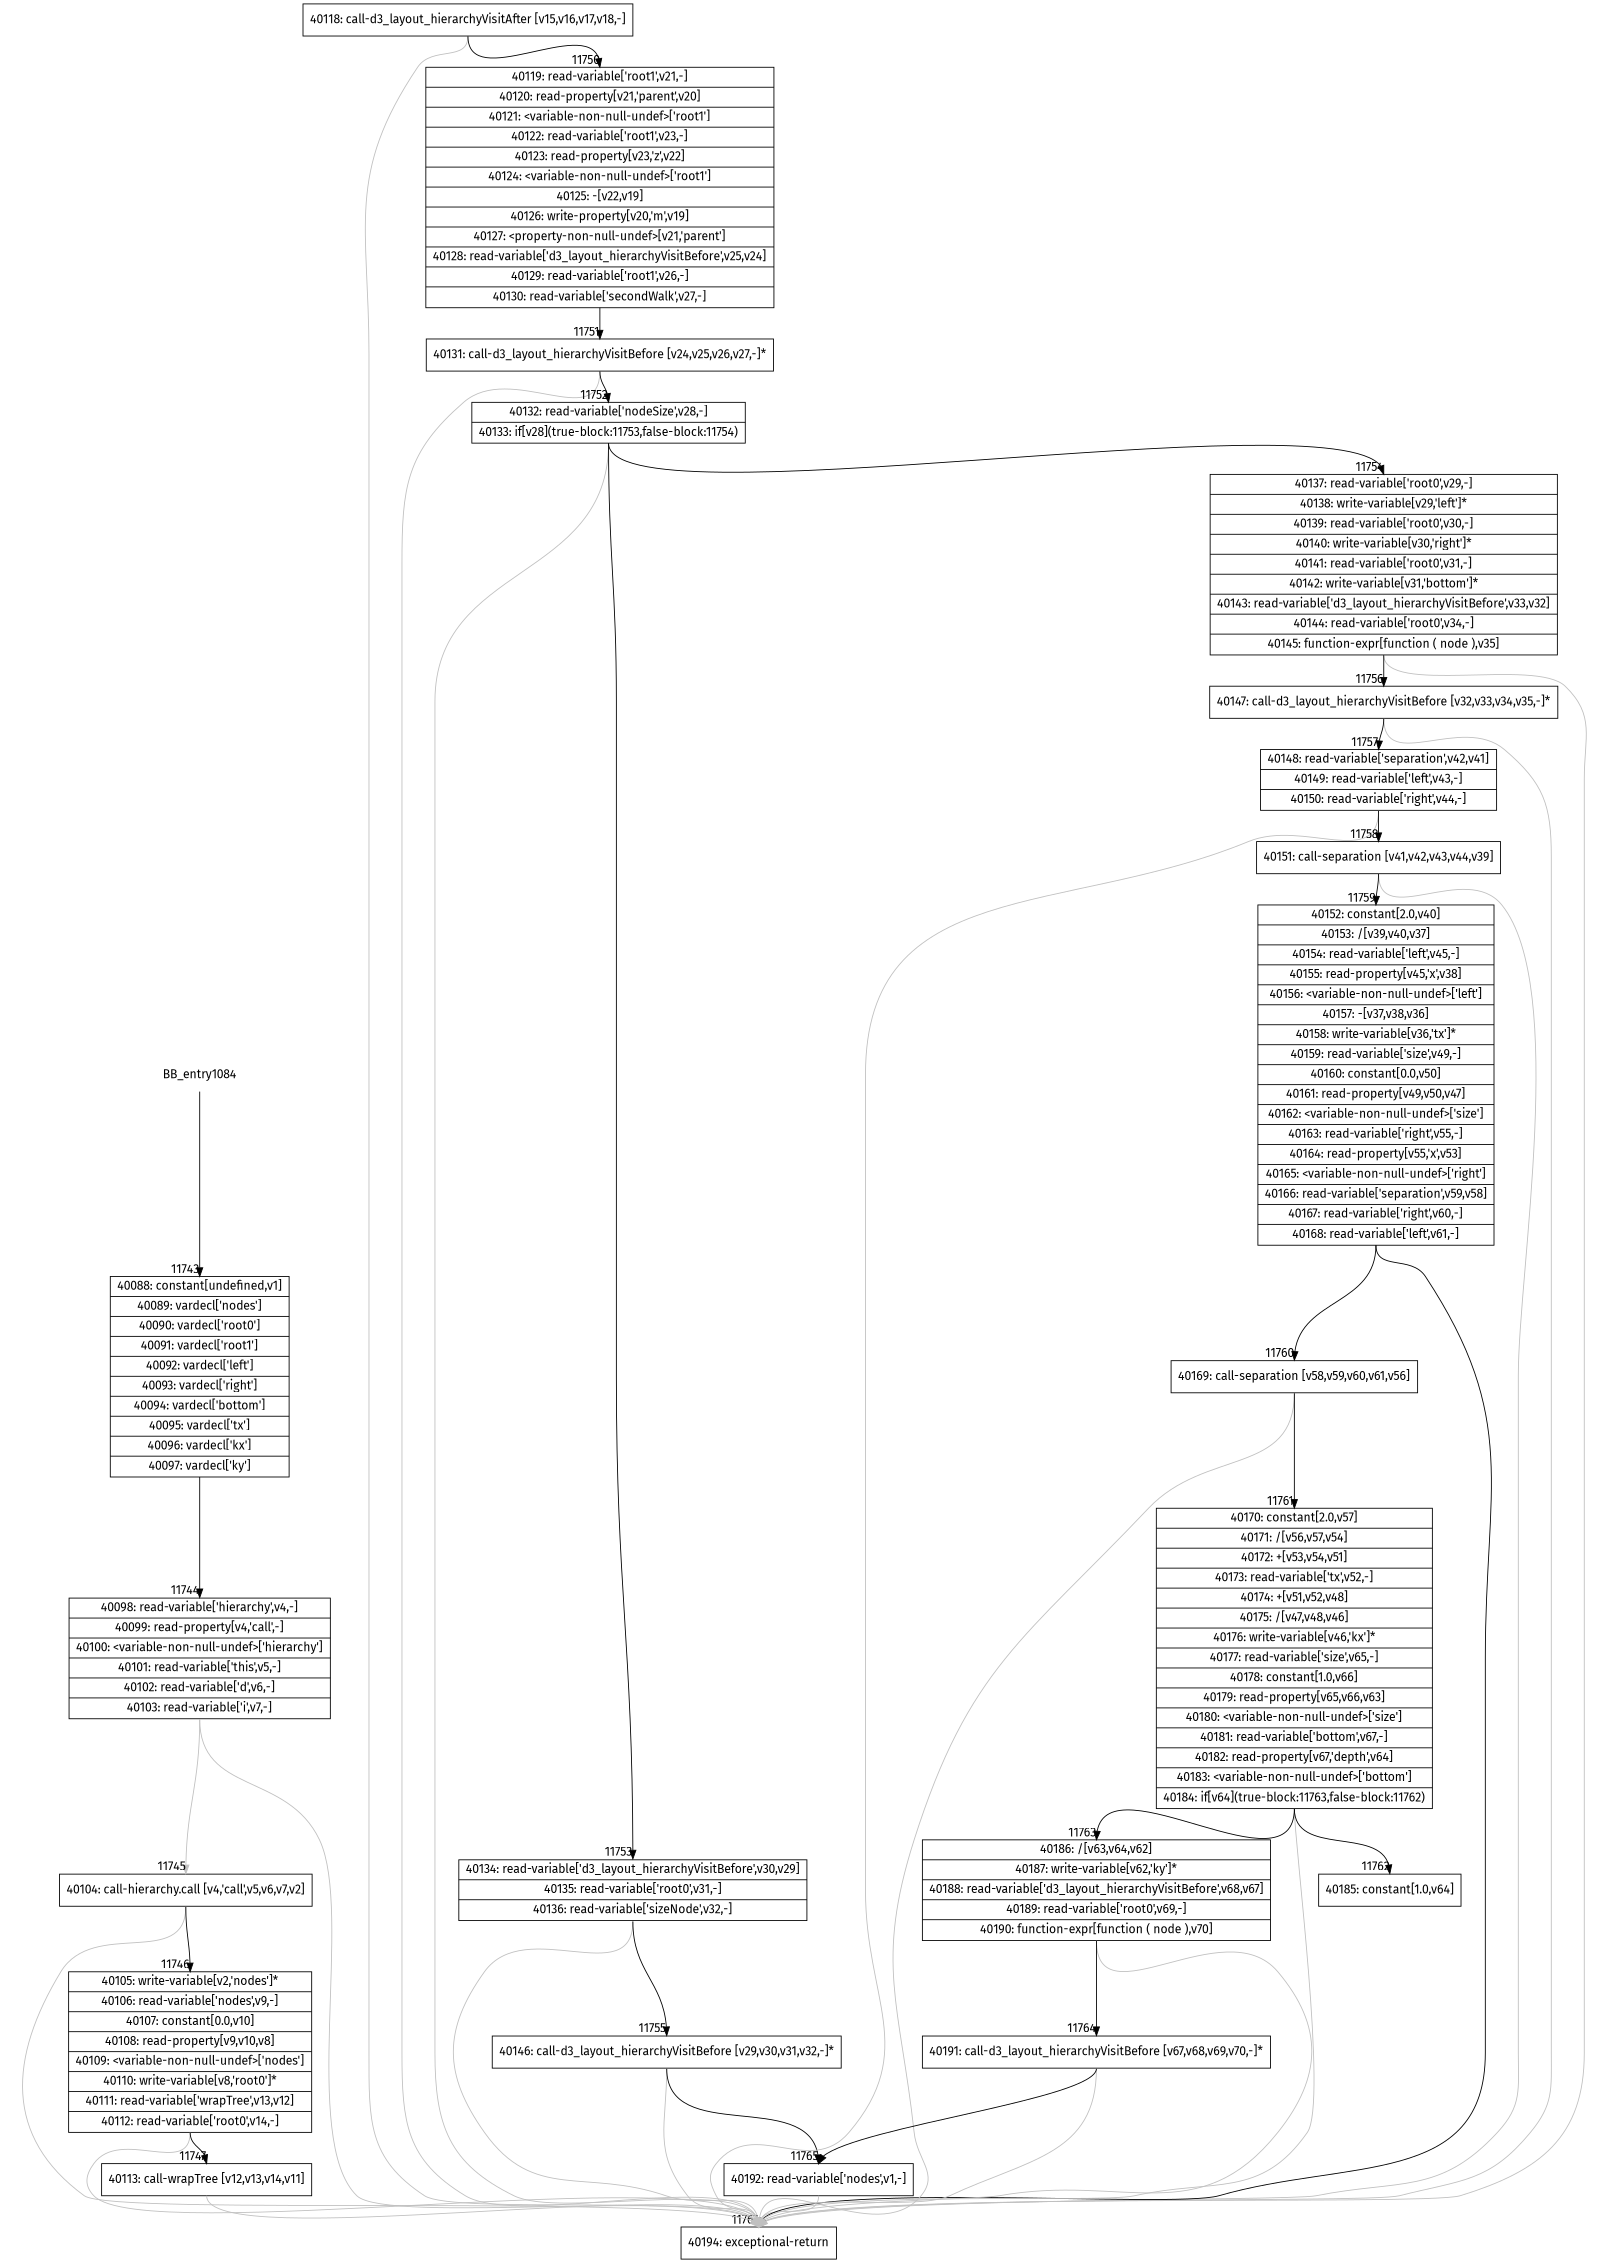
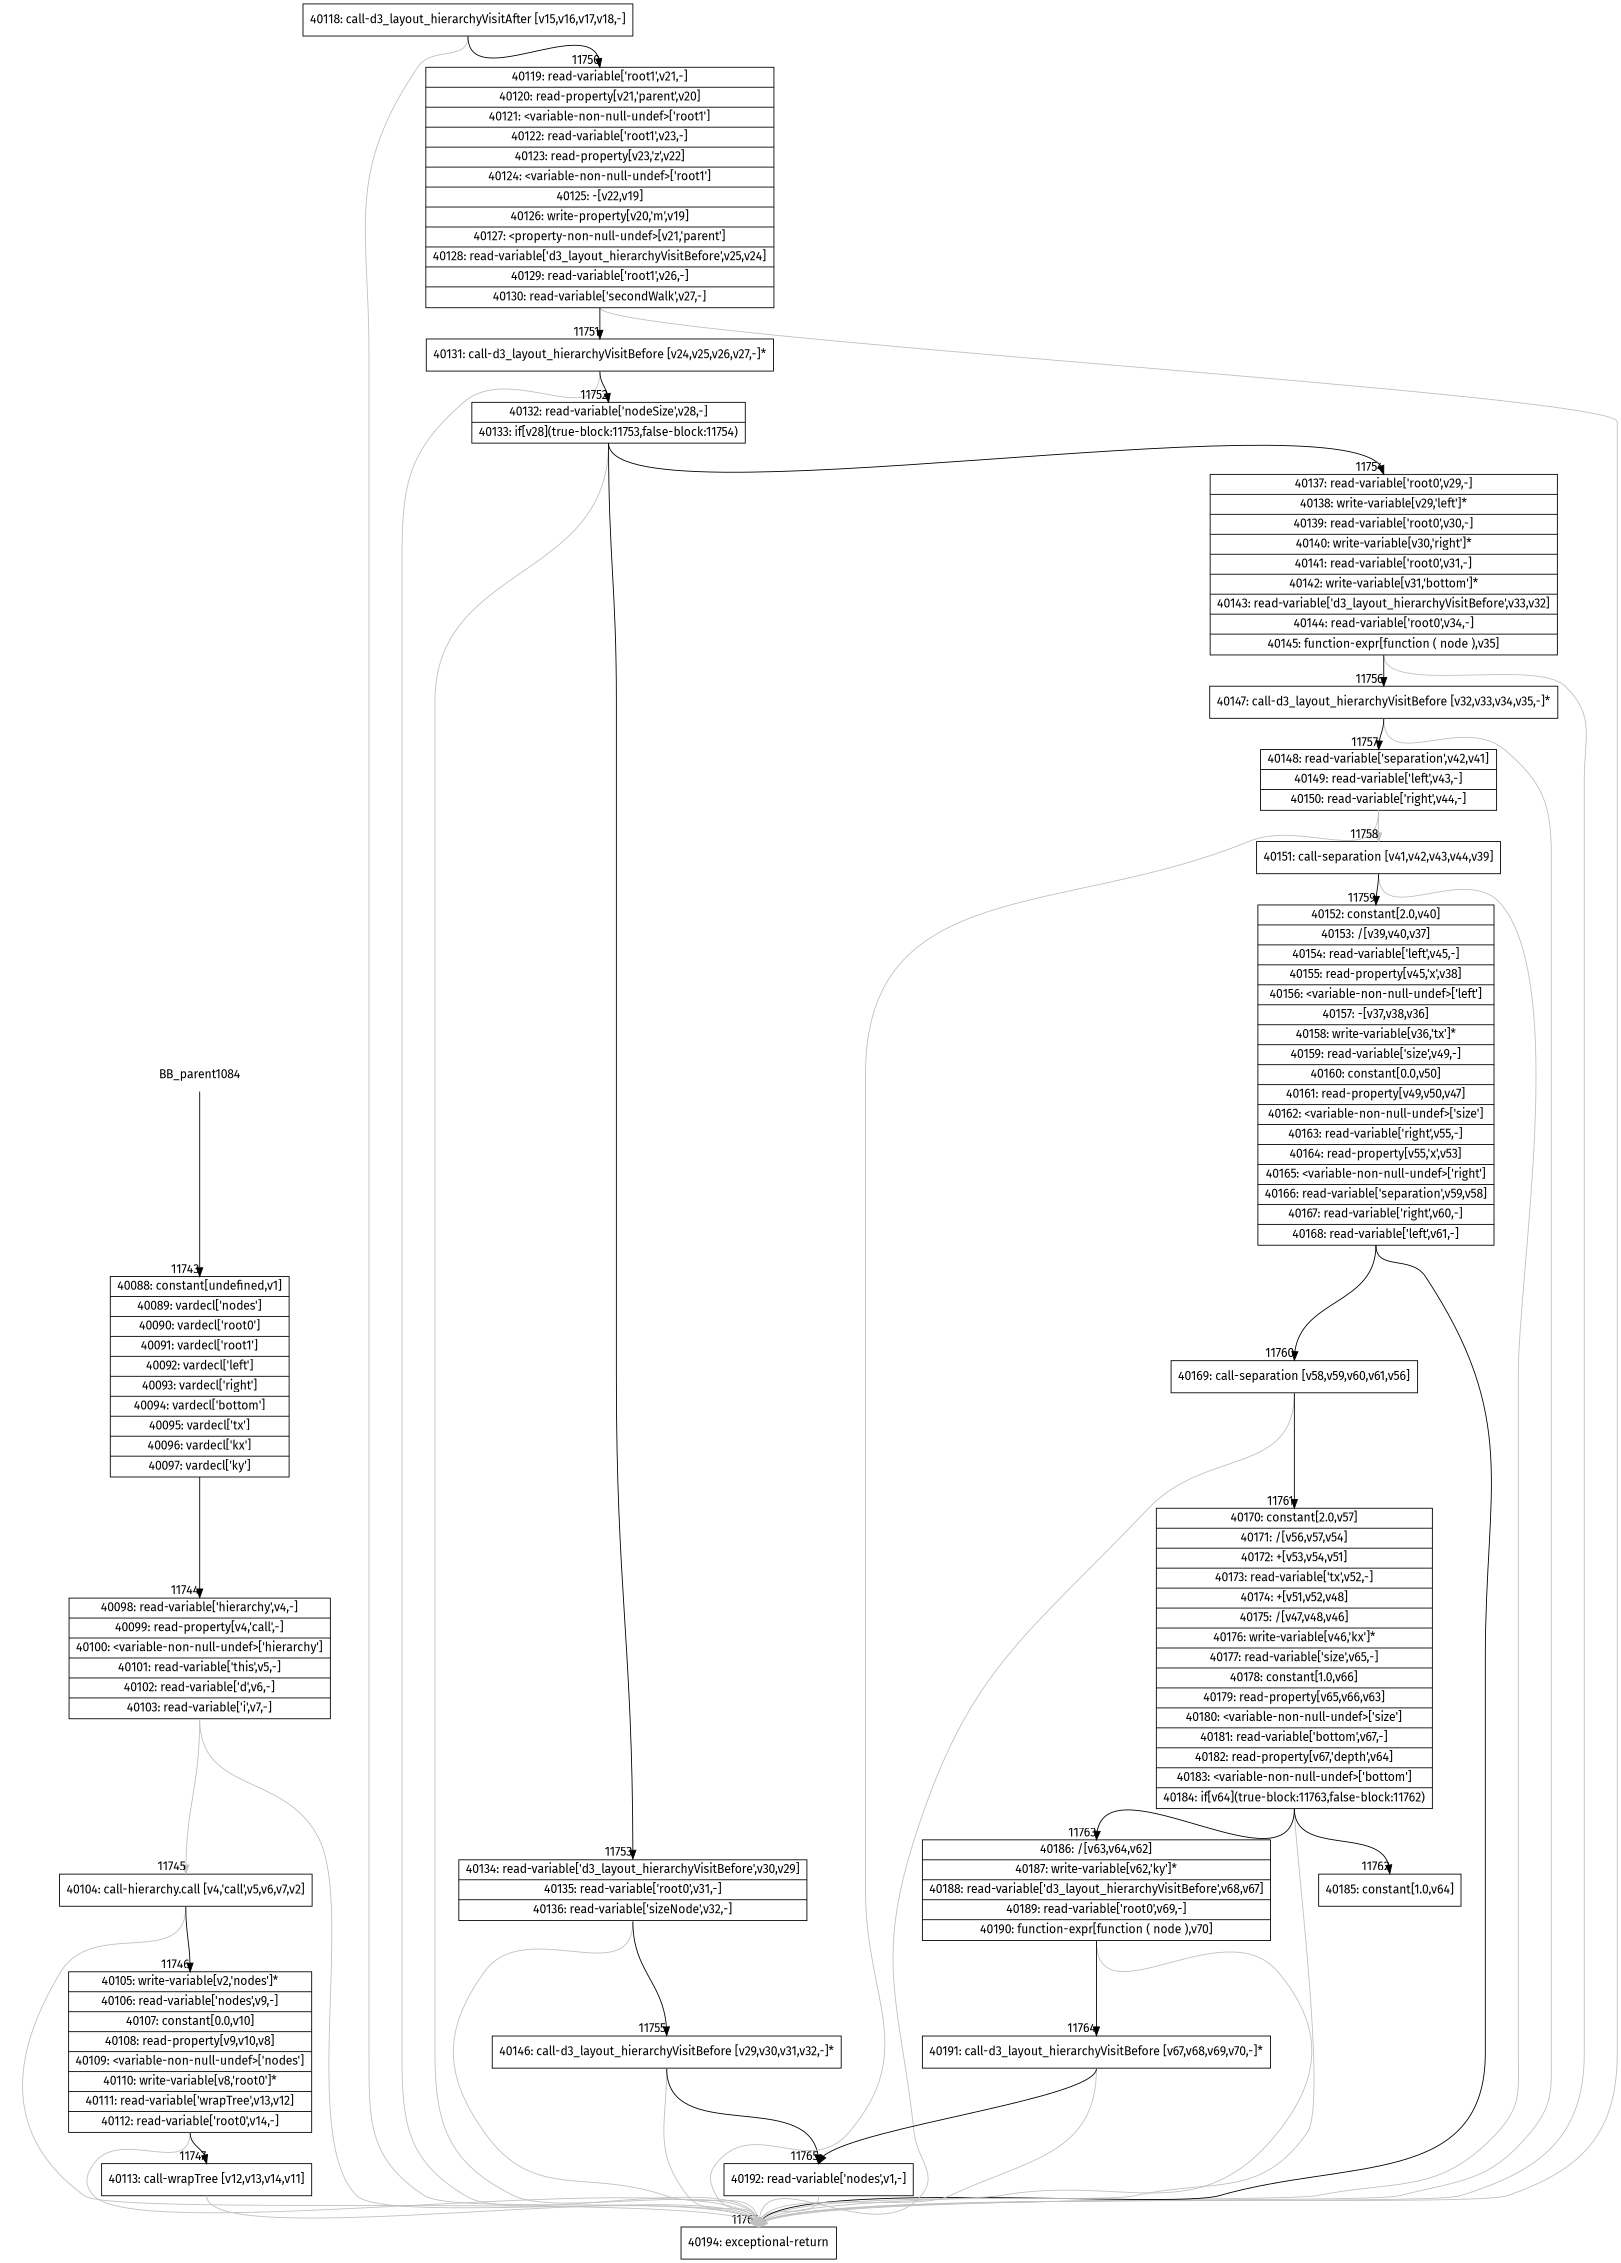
edge "40148: read-variable['separation',v42,v41]" -> "40151: call-separation [v41,v42,v43,v44,v39]": color black -> gray
node "BB_entry1084": label "BB_entry1084" -> "BB_parent1084"
edge "40119: read-variable['root1',v21,-]" -> "40194: exceptional-return": added
